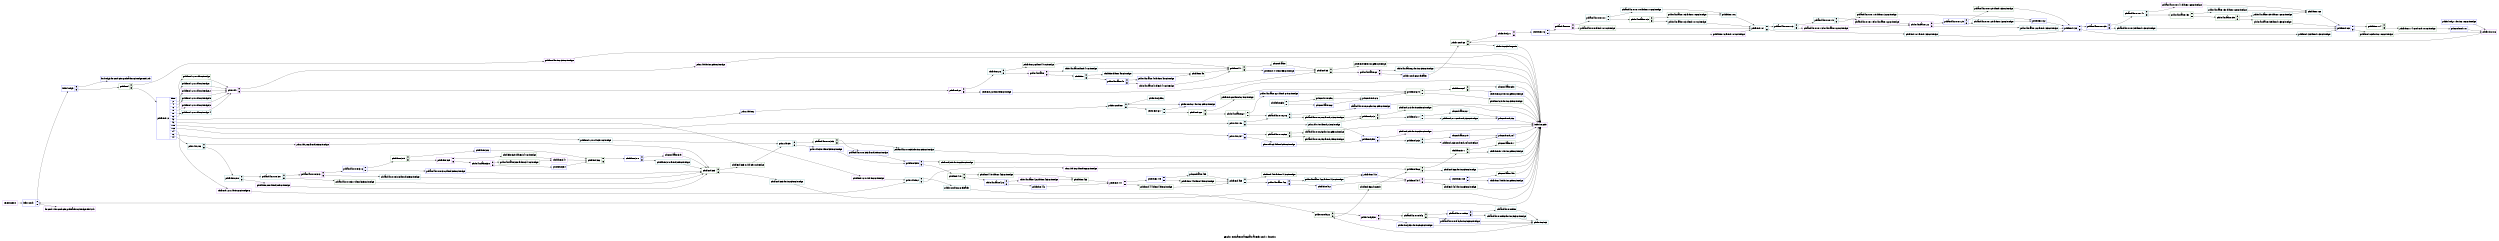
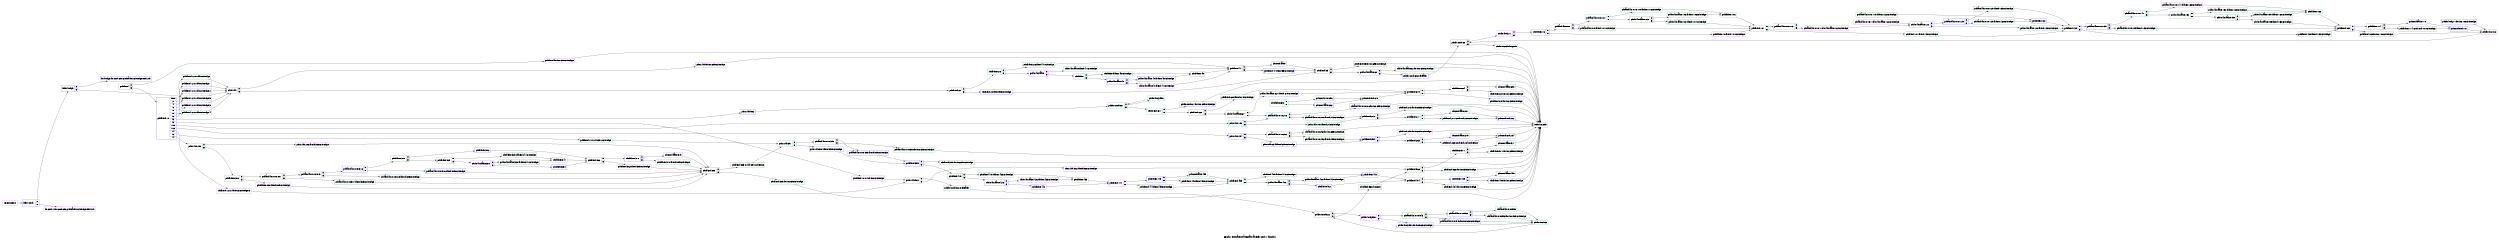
node "pd_land.lhs.true.119": removed
node "pd_cond.false.178": added
edge "it_for.body.3" -> "pd_if.end": now "it_for.body.3" -> "pd_if.end.12.sw.bb_crit_edge.5"
edge "pd_for.cond.587" -> "pd_for.end.617.for.inc.695_crit_edge": now "pd_for.cond.587" -> "pd_for.body.596"
edge "pd_sw.bb.190.if.end.213_crit_edge" -> "pd_if.end.259": now "pd_land.lhs.true.252.if.end.259_crit_edge" -> "pd_if.end.259"
node "pd_if.end.362.if.end.385_crit_edge": added
edge "it_for.inc.695" -> "it_for.cond.1": removed
